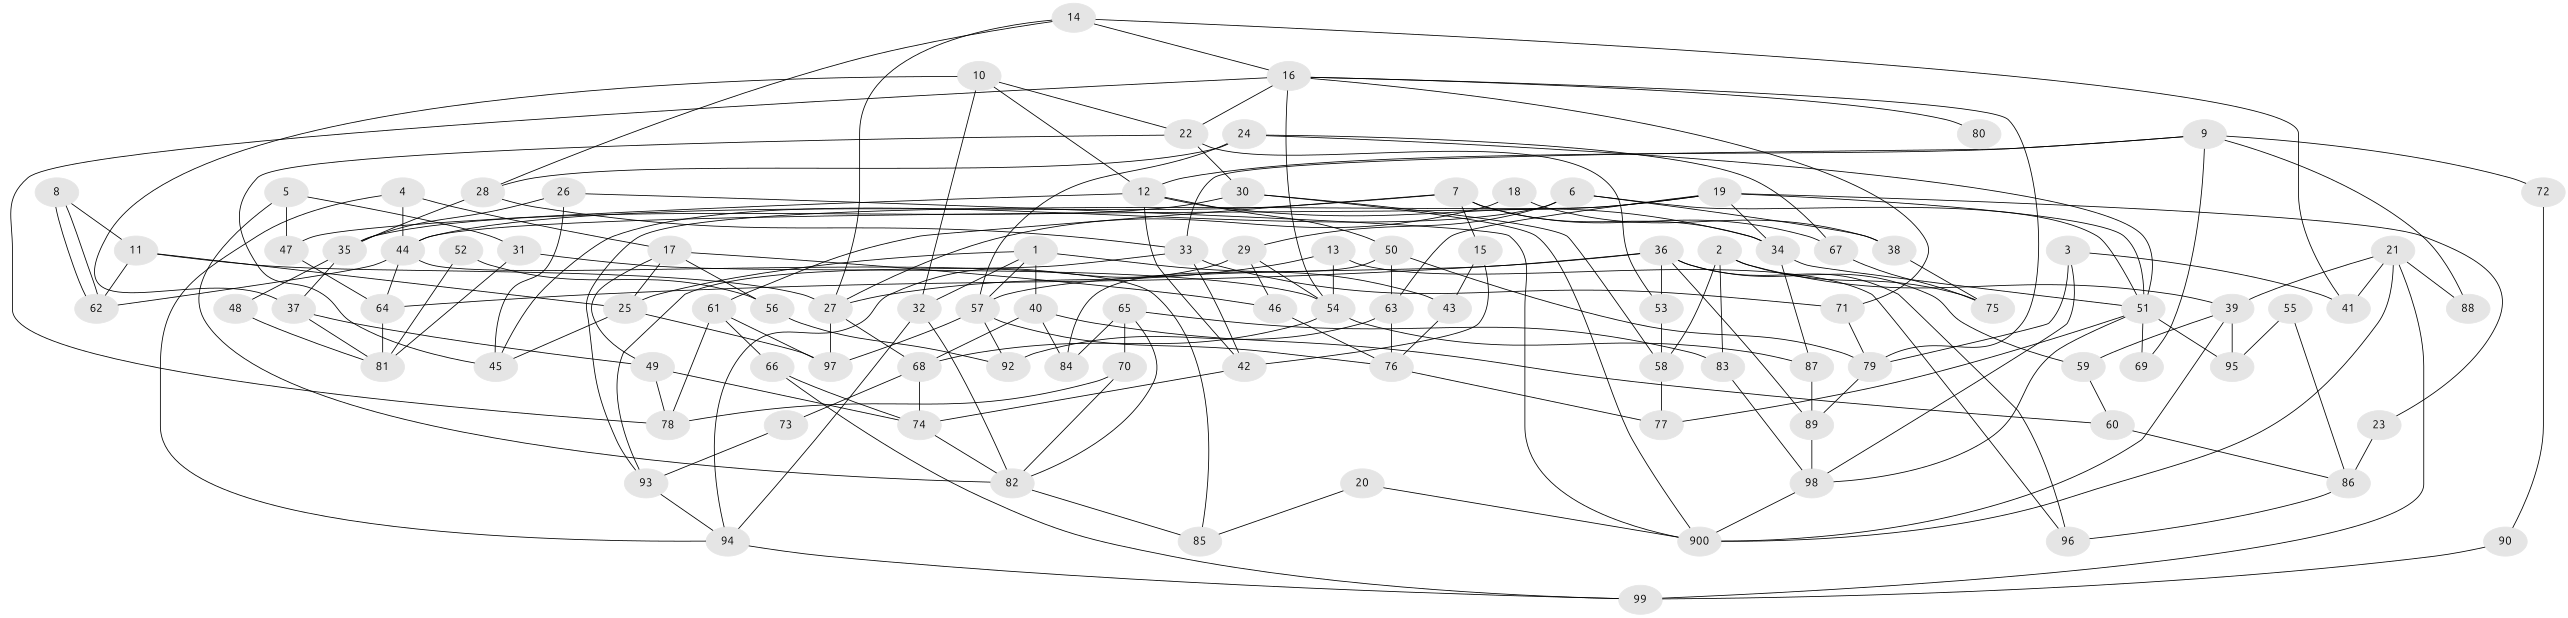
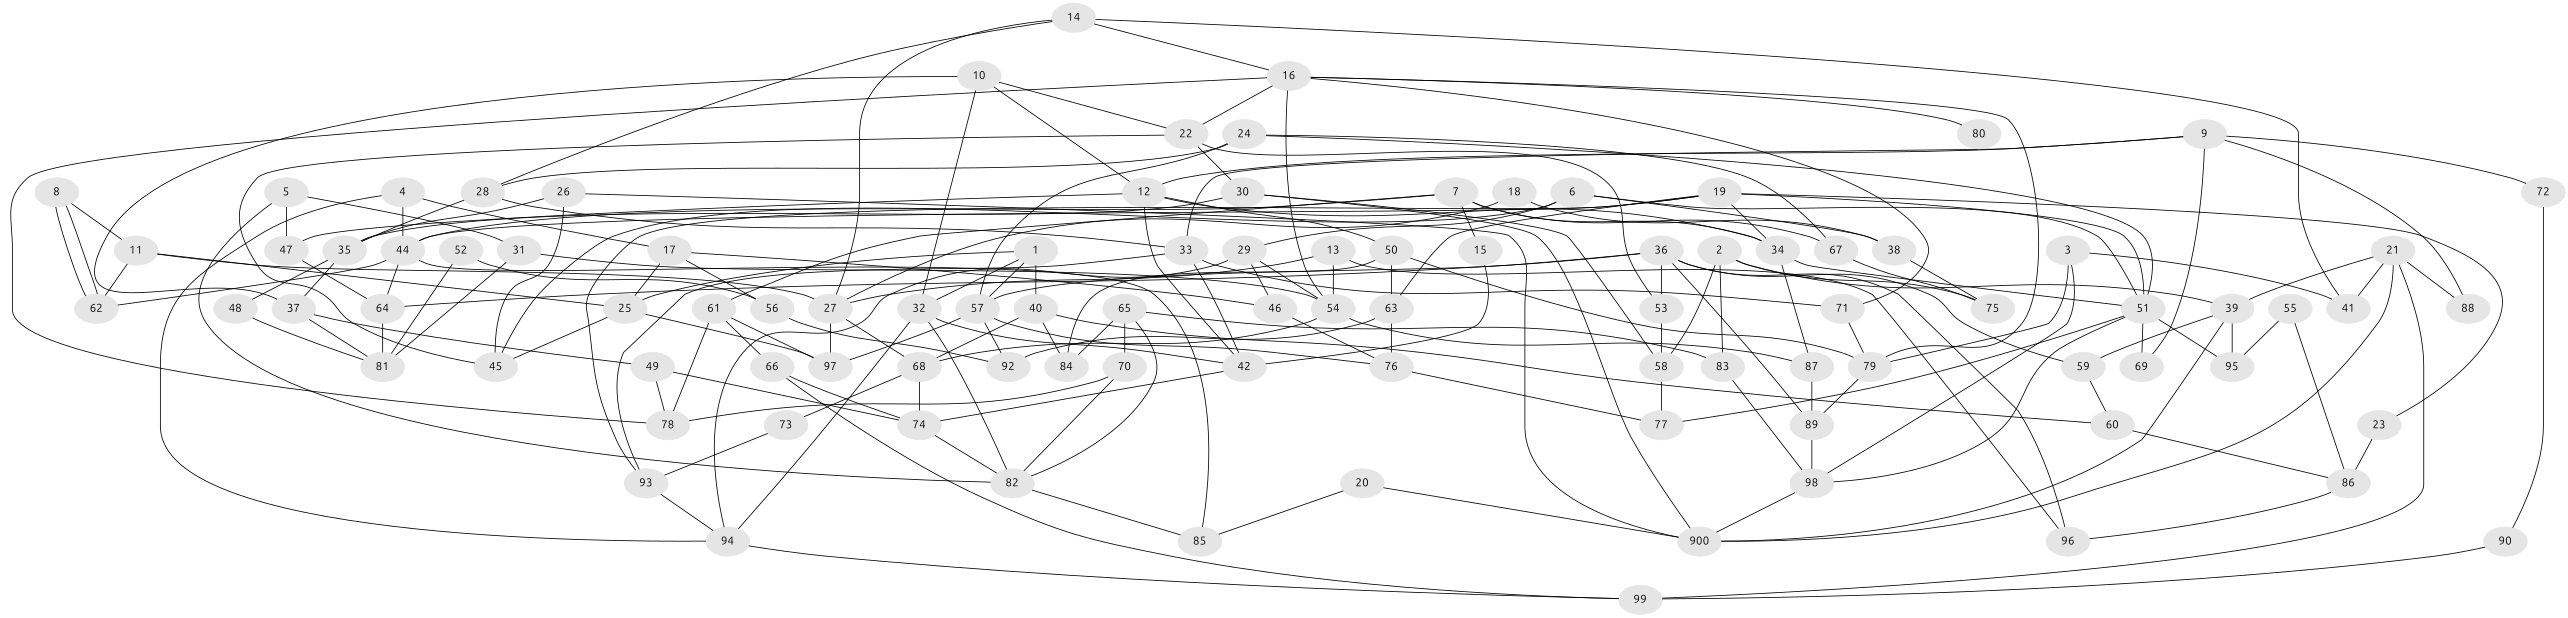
node "43": removed
edge "17" -- "49": removed
edge "32" -- "42": added
